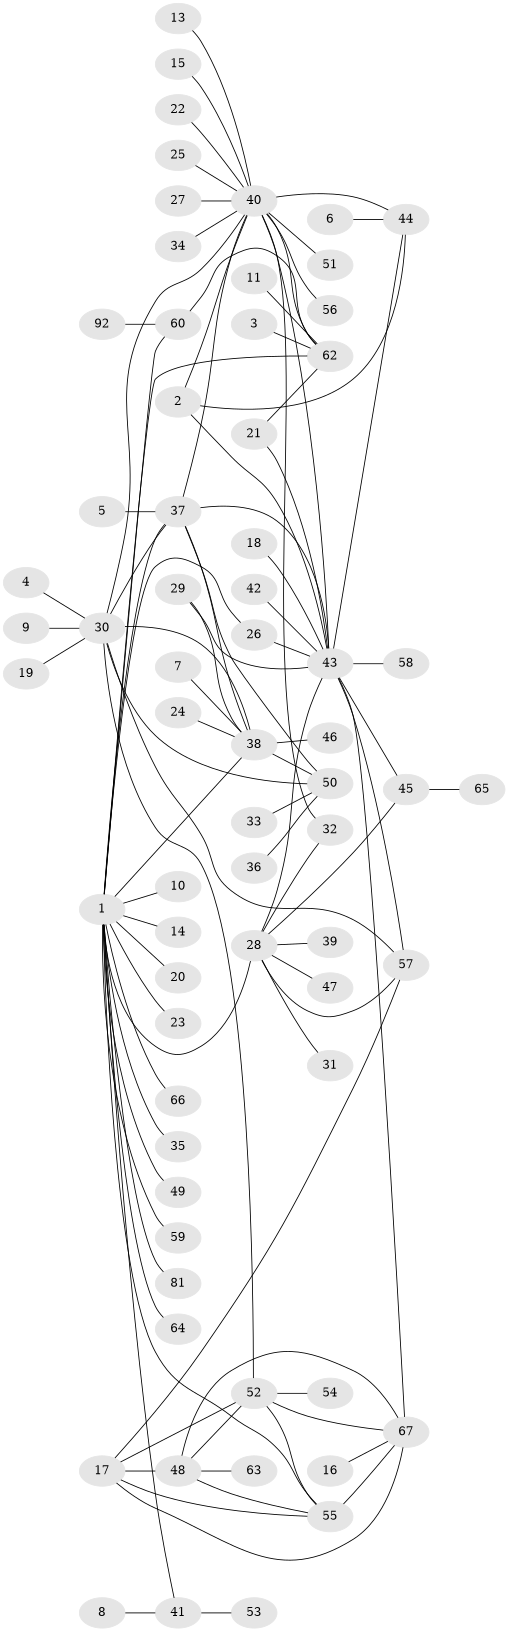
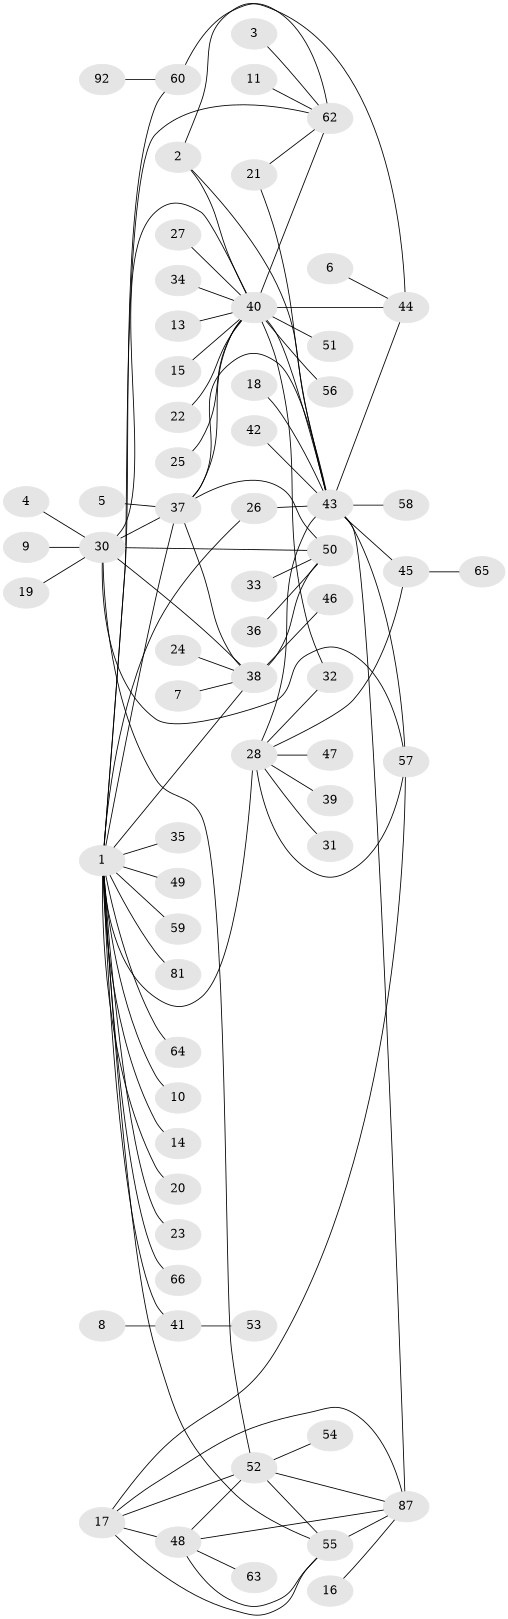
node "29": removed
node "67": label "67" -> "87"
